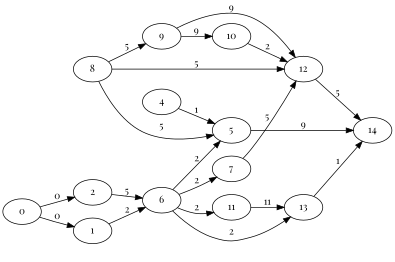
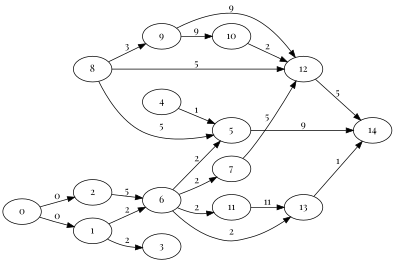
edge "8" -> "9": label "5" -> "3"
node "3": added
